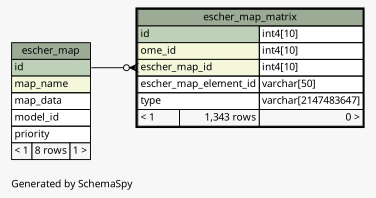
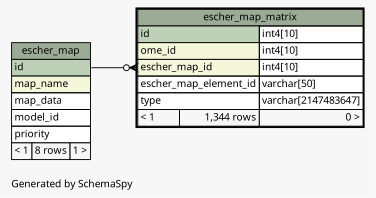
node "escher_map_matrix": text "1,343 rows" -> "1,344 rows"
